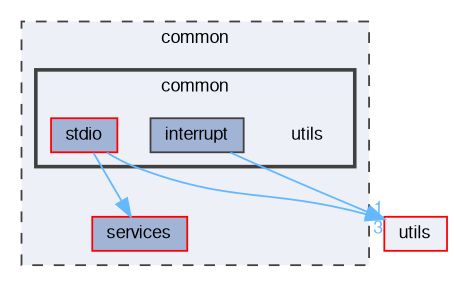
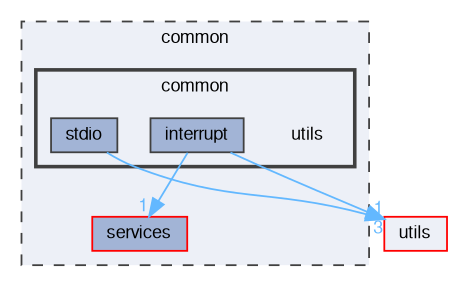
node "stdio": color red -> grey25
edge "stdio" -> "services": now "interrupt" -> "services"
